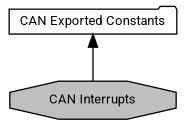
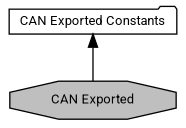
node "CAN Interrupts": label "CAN Interrupts" -> "CAN Exported"
